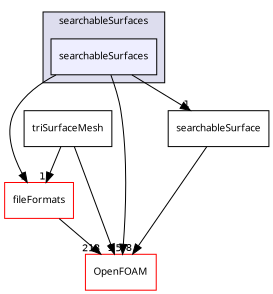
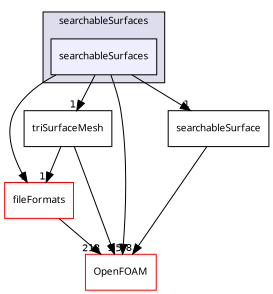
edge "searchableSurfaces" -> "triSurfaceMesh": added
